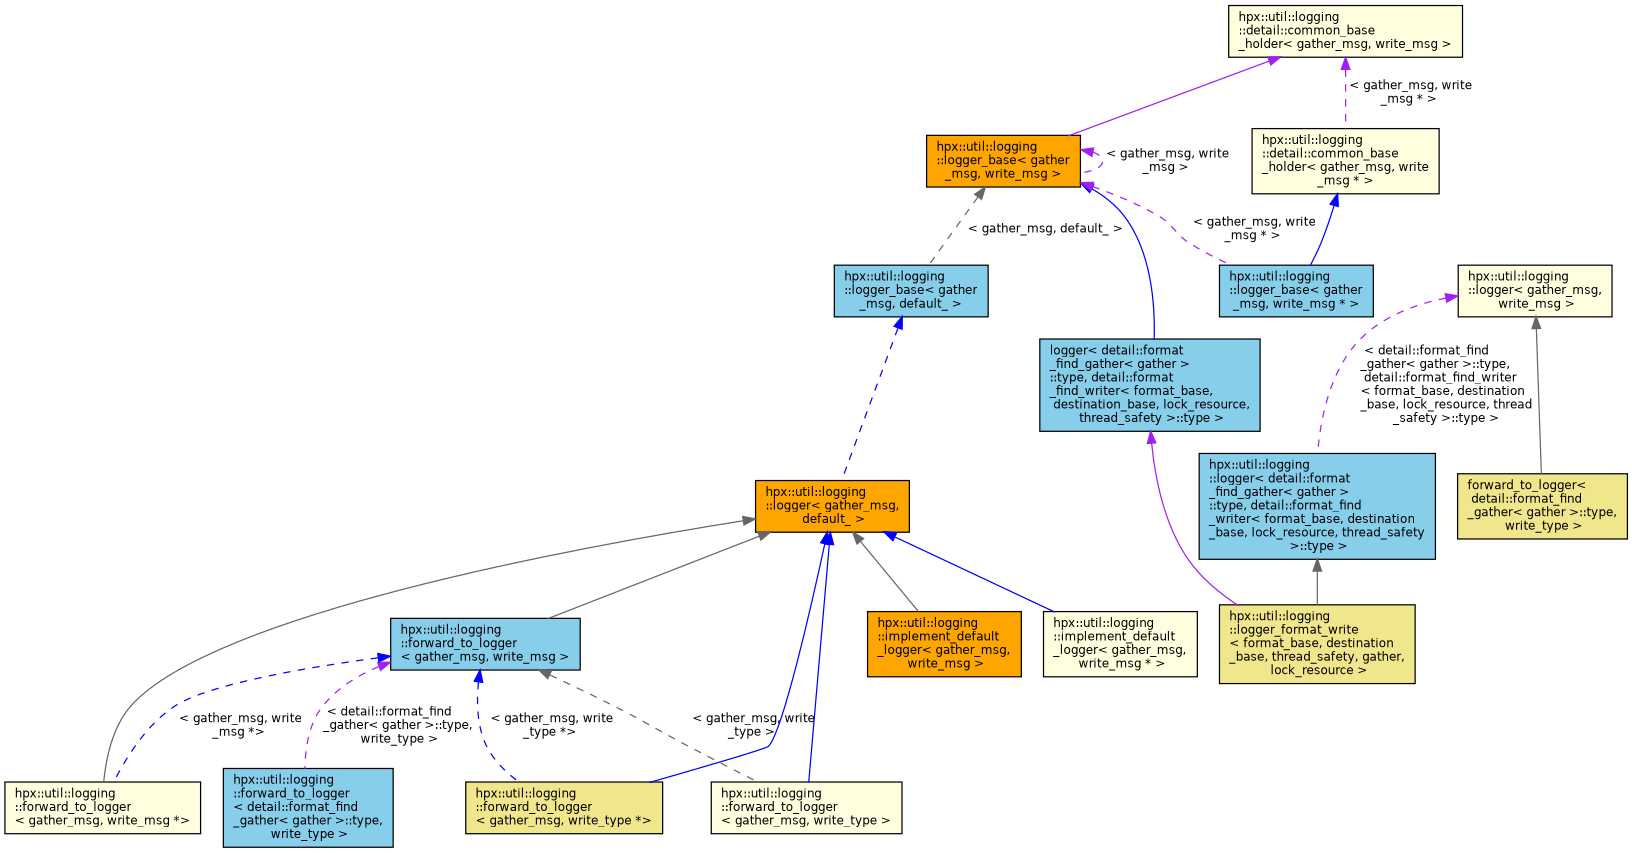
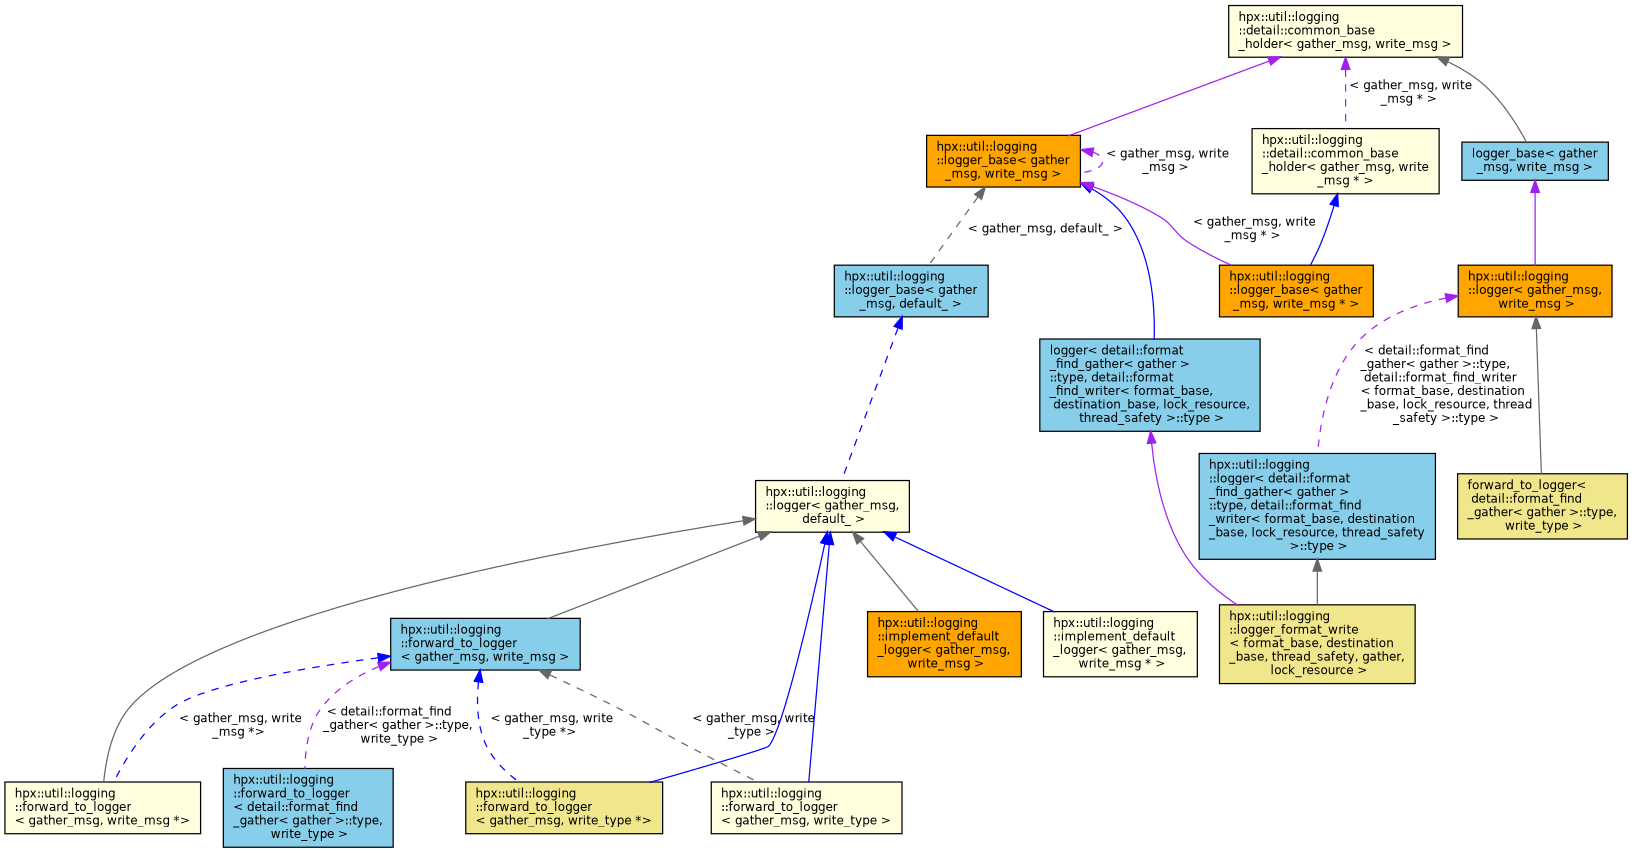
node "logger_base< gather _msg, write_msg >": added
edge "hpx::util::logging ::logger_base< gather _msg, write_msg * >" -> "hpx::util::logging ::logger_base< gather _msg, write_msg >": style dashed -> solid
node "hpx::util::logging ::logger_base< gather _msg, write_msg * >": fillcolor skyblue -> orange
node "hpx::util::logging ::logger< gather_msg, write_msg >": fillcolor lightyellow -> orange
node "hpx::util::logging ::logger< gather_msg, default_ >": fillcolor orange -> lightyellow
